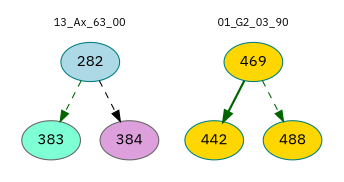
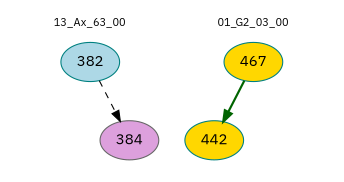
cluster "01_G2_03_90": label "01_G2_03_90" -> "01_G2_03_00"
node "282": label "282" -> "382"
node "469": label "469" -> "467"
node "383": removed
node "488": removed
